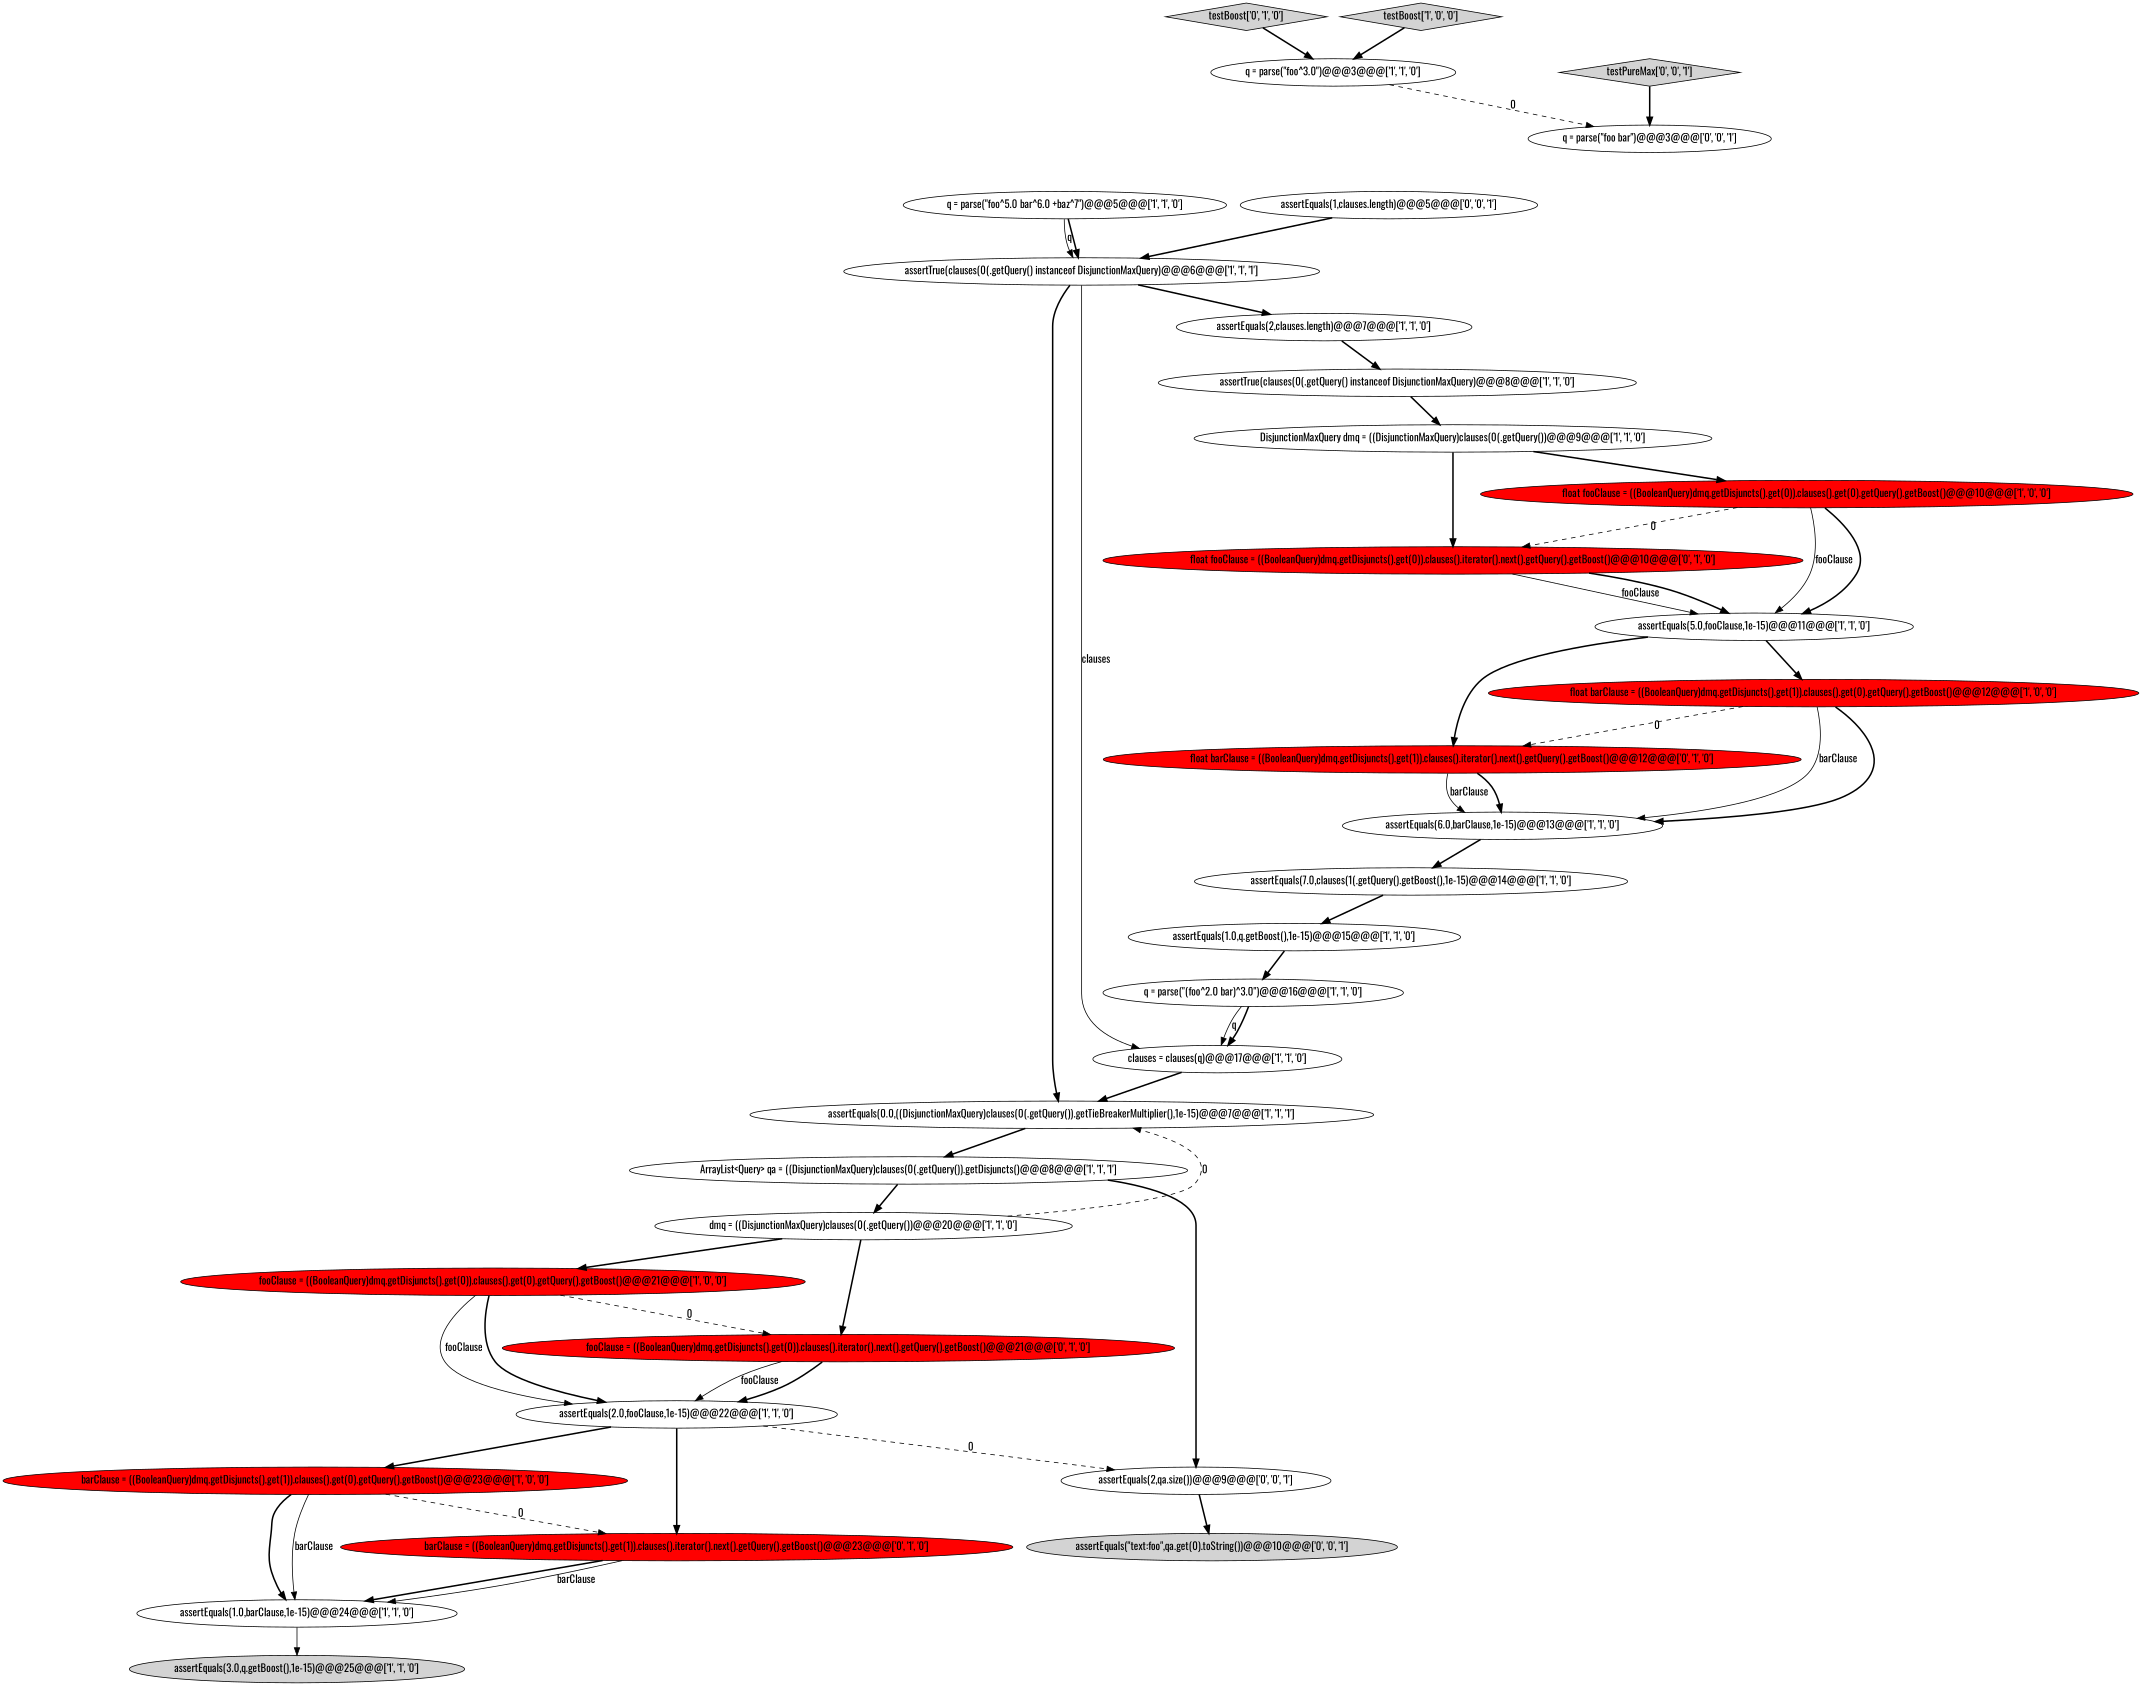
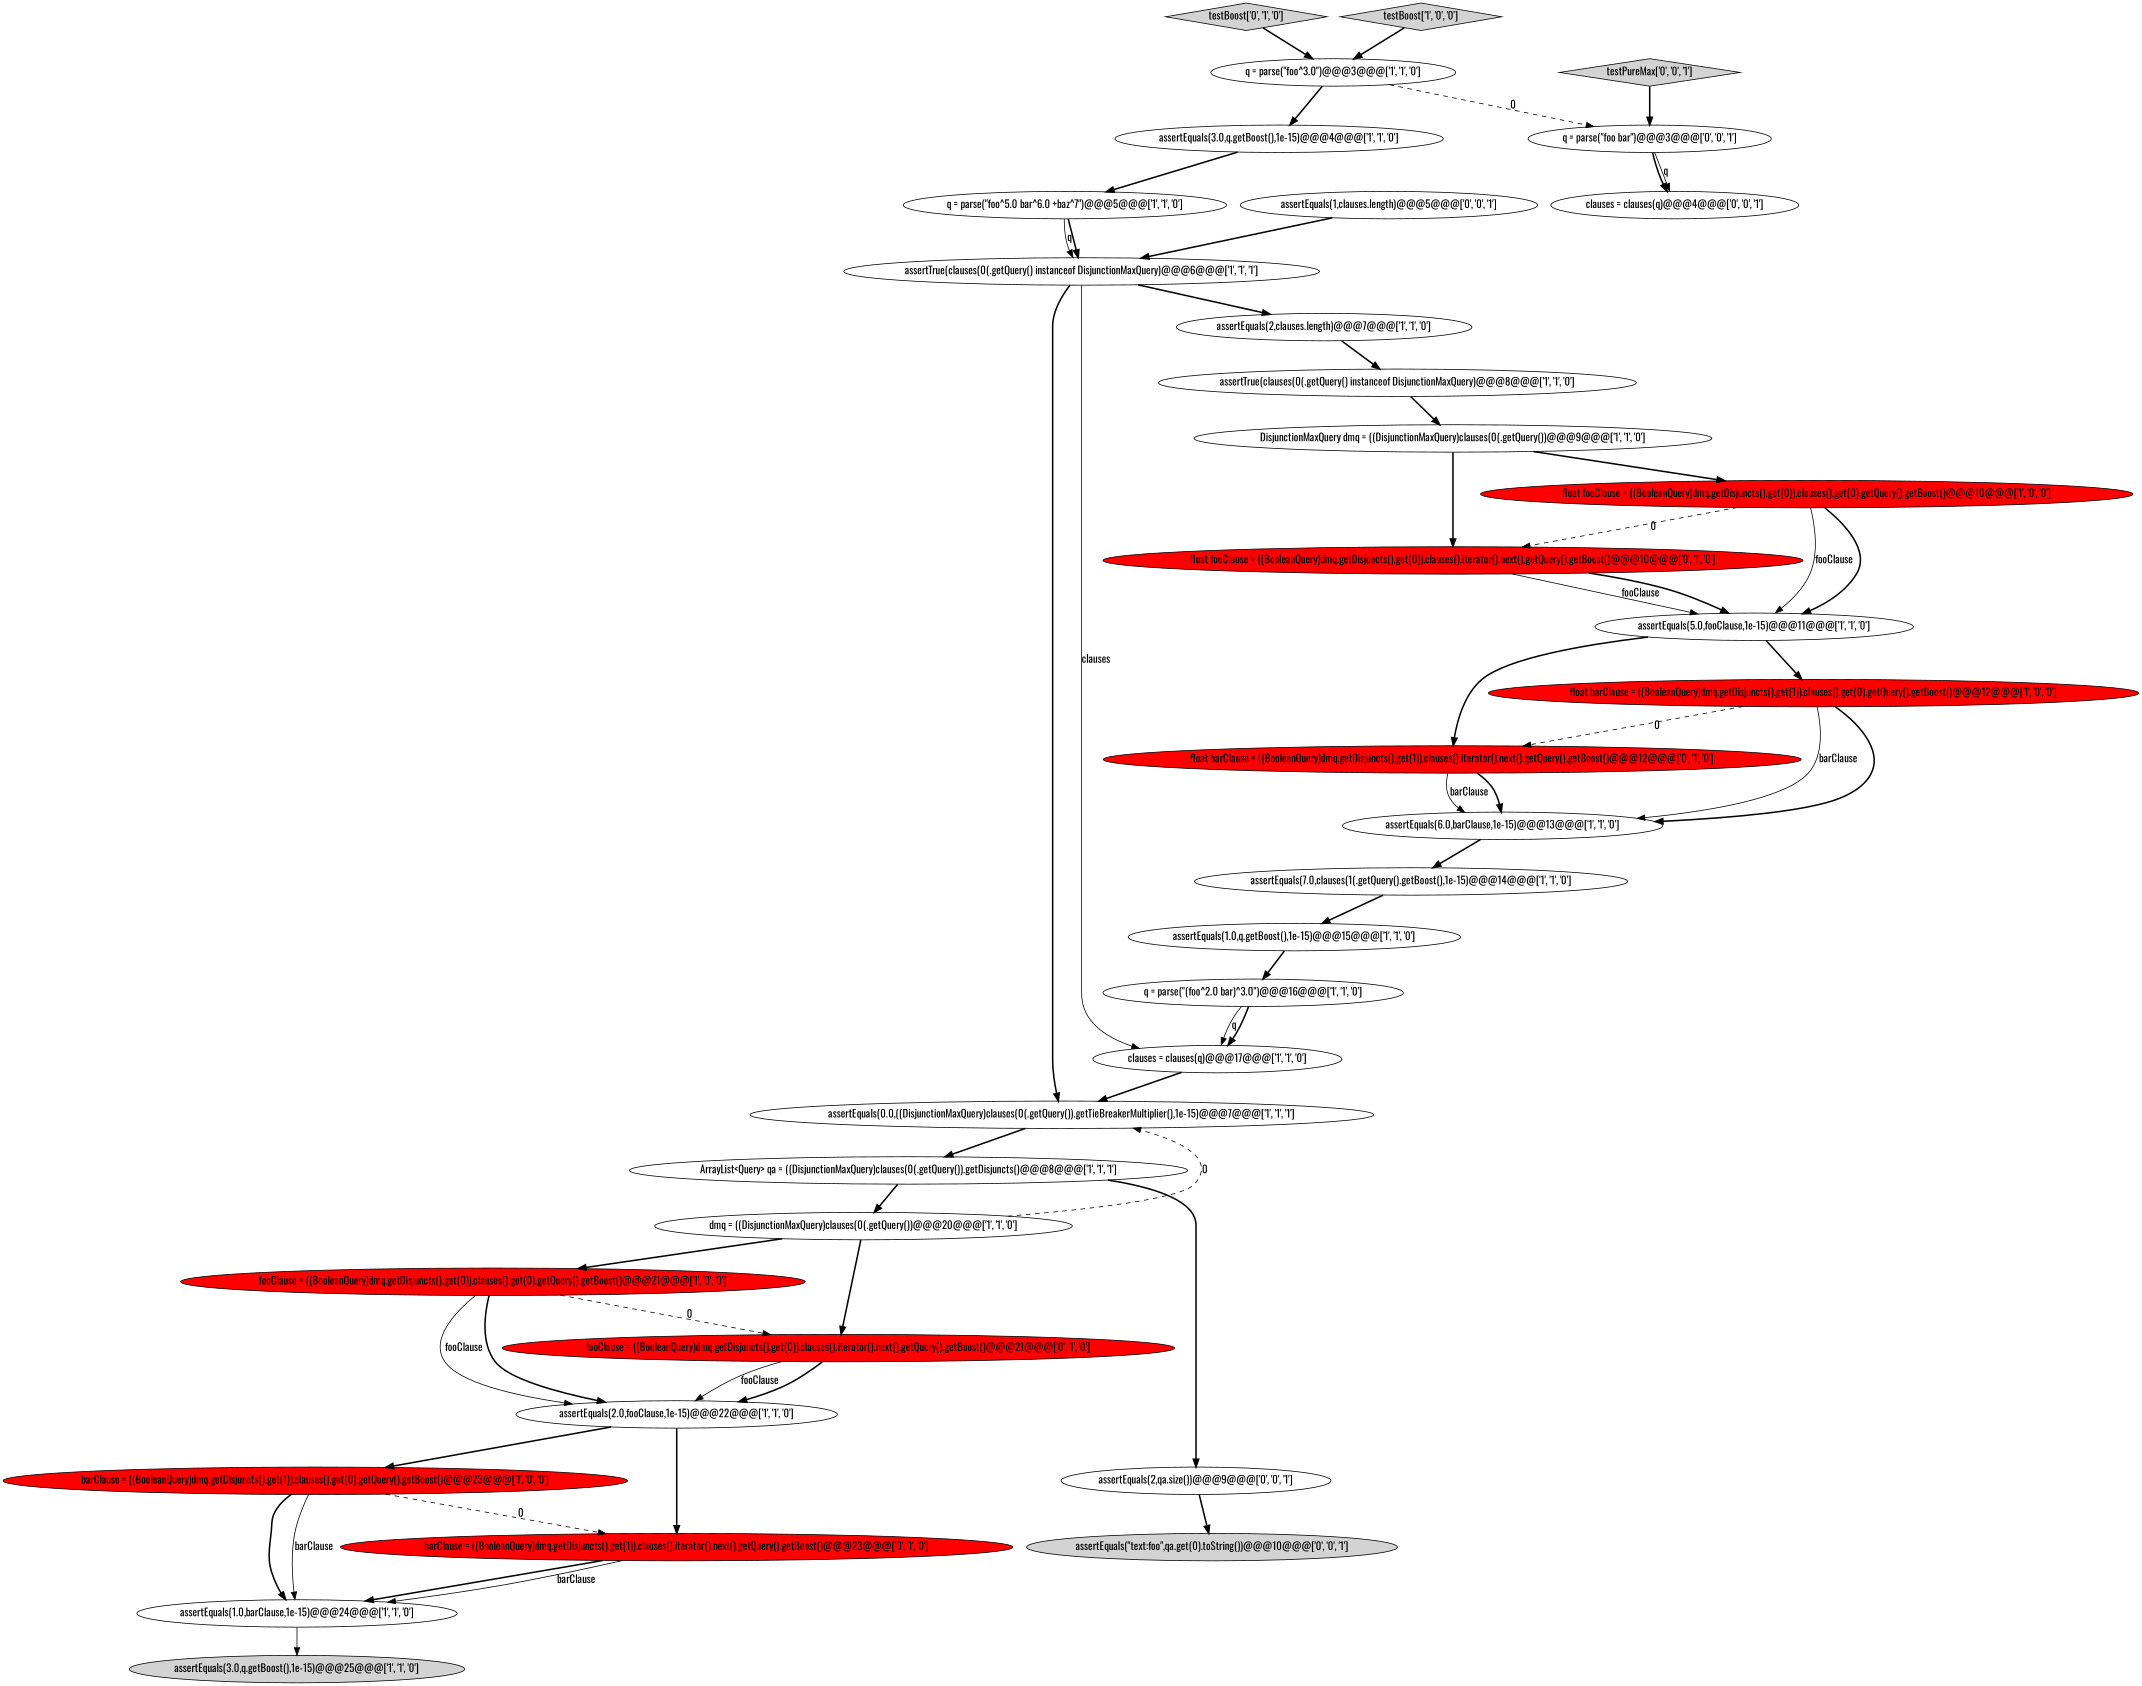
node "assertEquals(3.0,q.getBoost(),1e-15)@@@4@@@['1', '1', '0']": added
node "clauses = clauses(q)@@@4@@@['0', '0', '1']": added
edge "assertEquals(2.0,fooClause,1e-15)@@@22@@@['1', '1', '0']" -> "assertEquals(2,qa.size())@@@9@@@['0', '0', '1']": removed, label "0"
